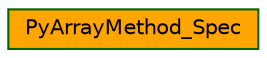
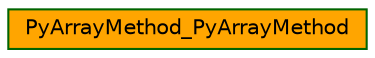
node "PyArrayMethod_Spec": label "PyArrayMethod_Spec" -> "PyArrayMethod_PyArrayMethod"
